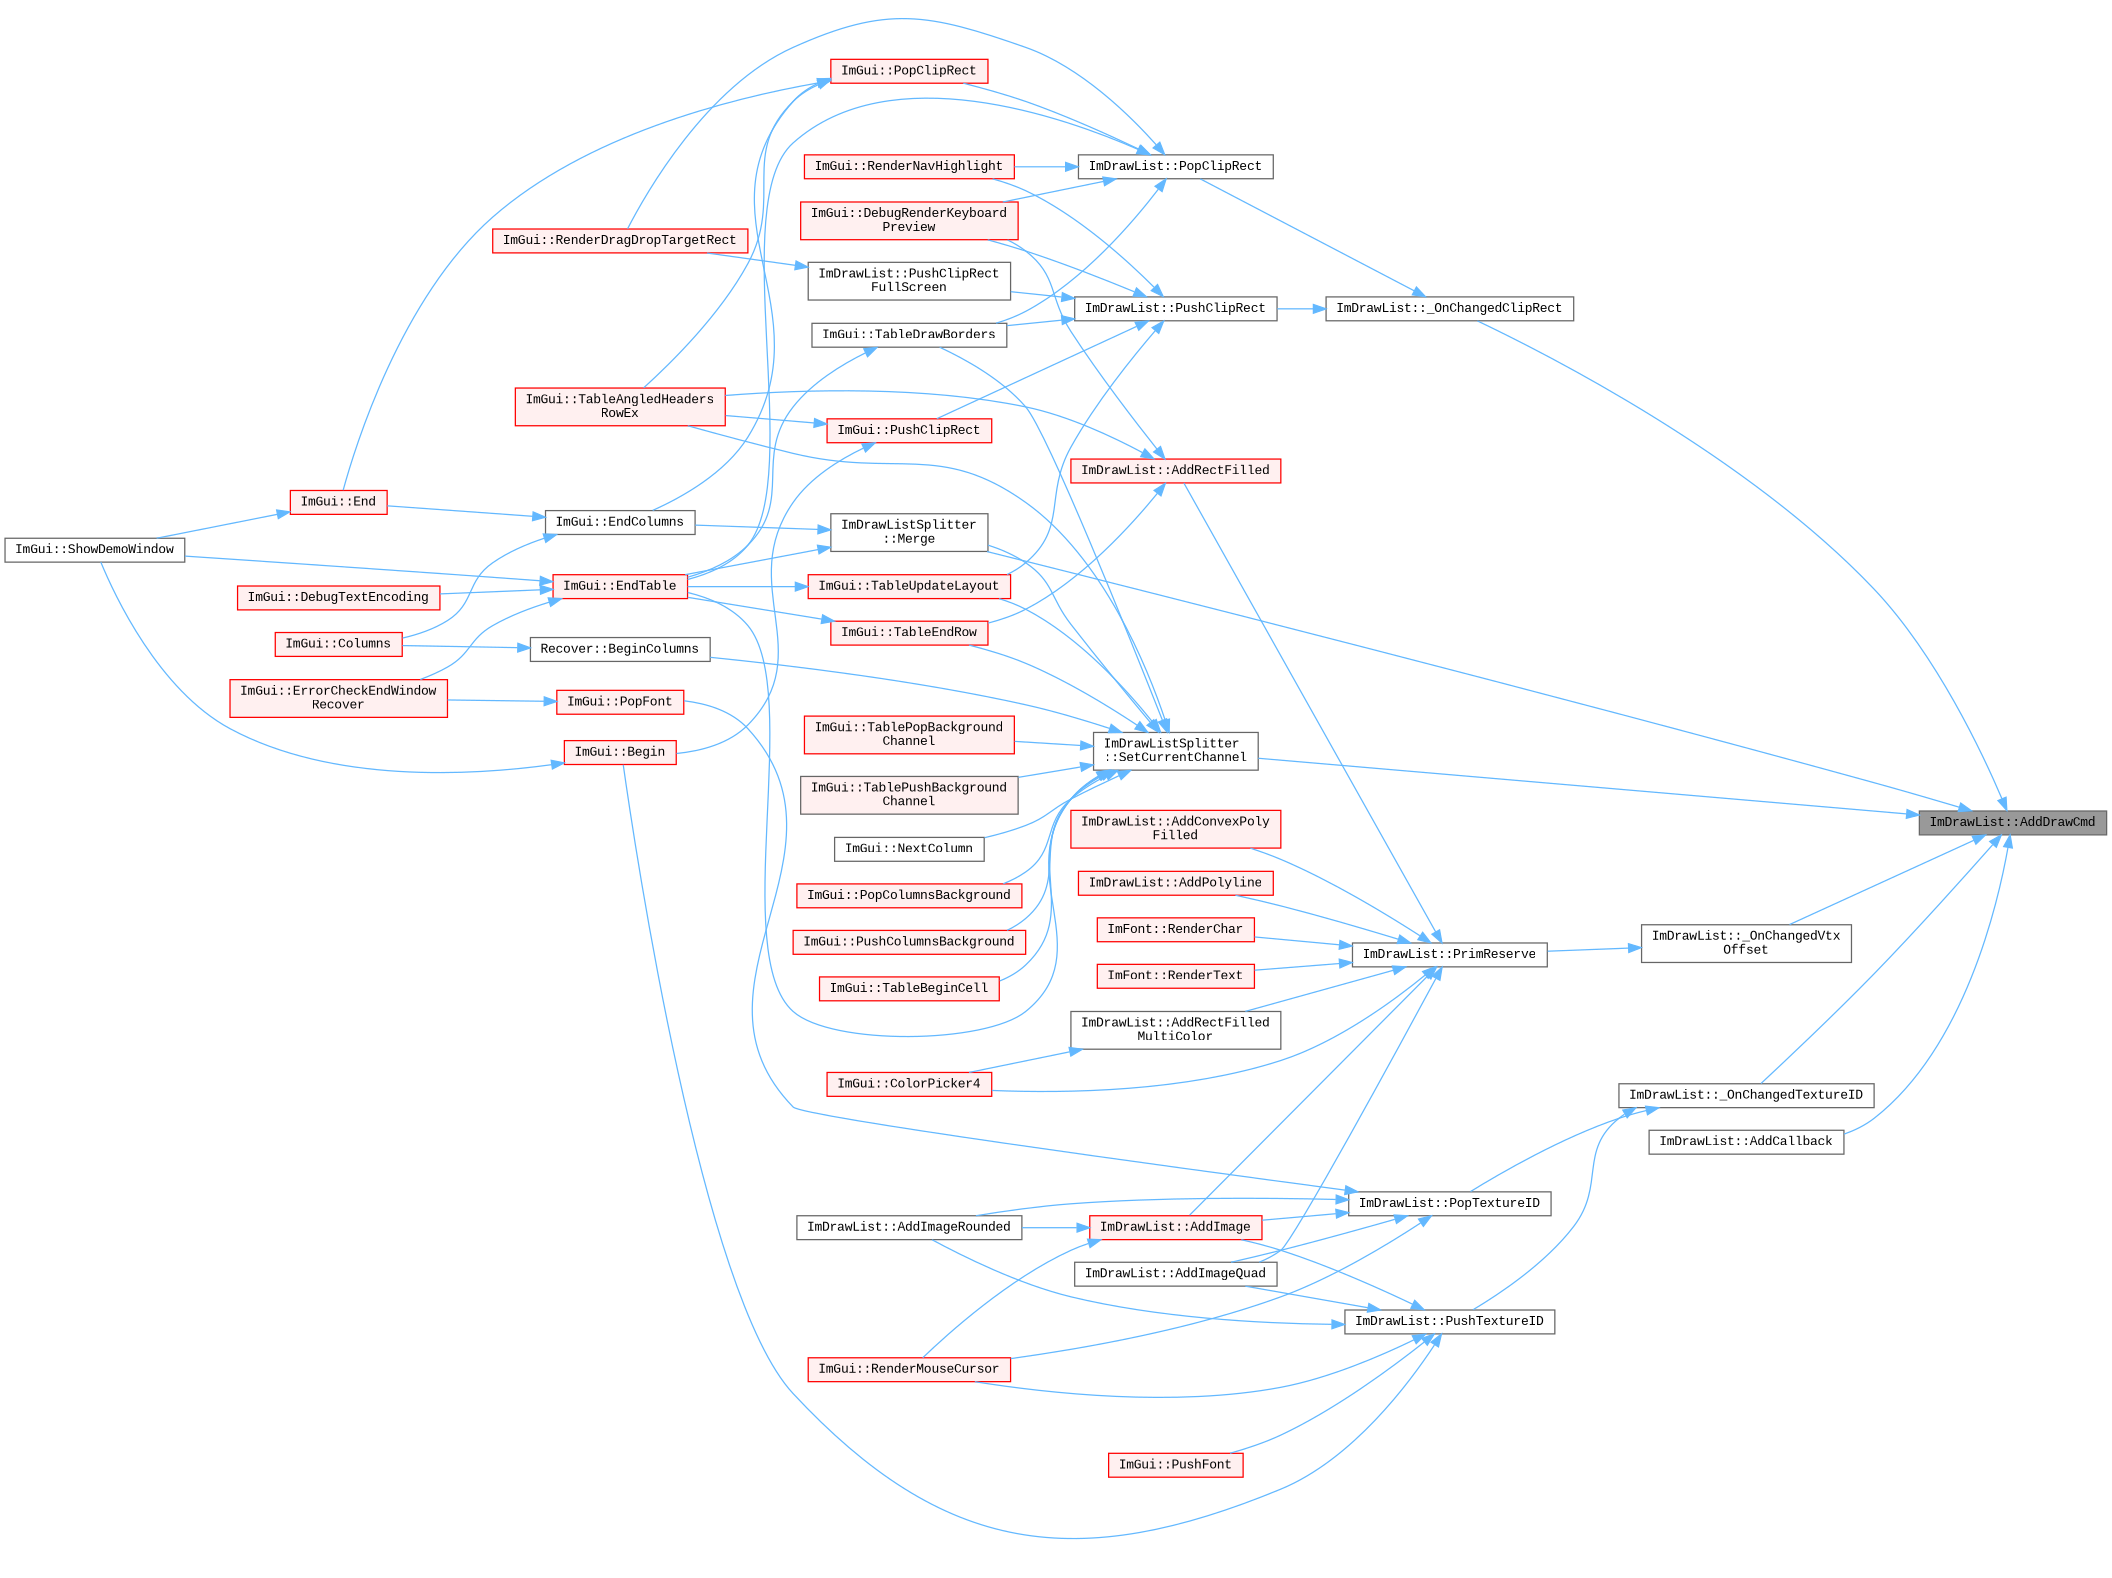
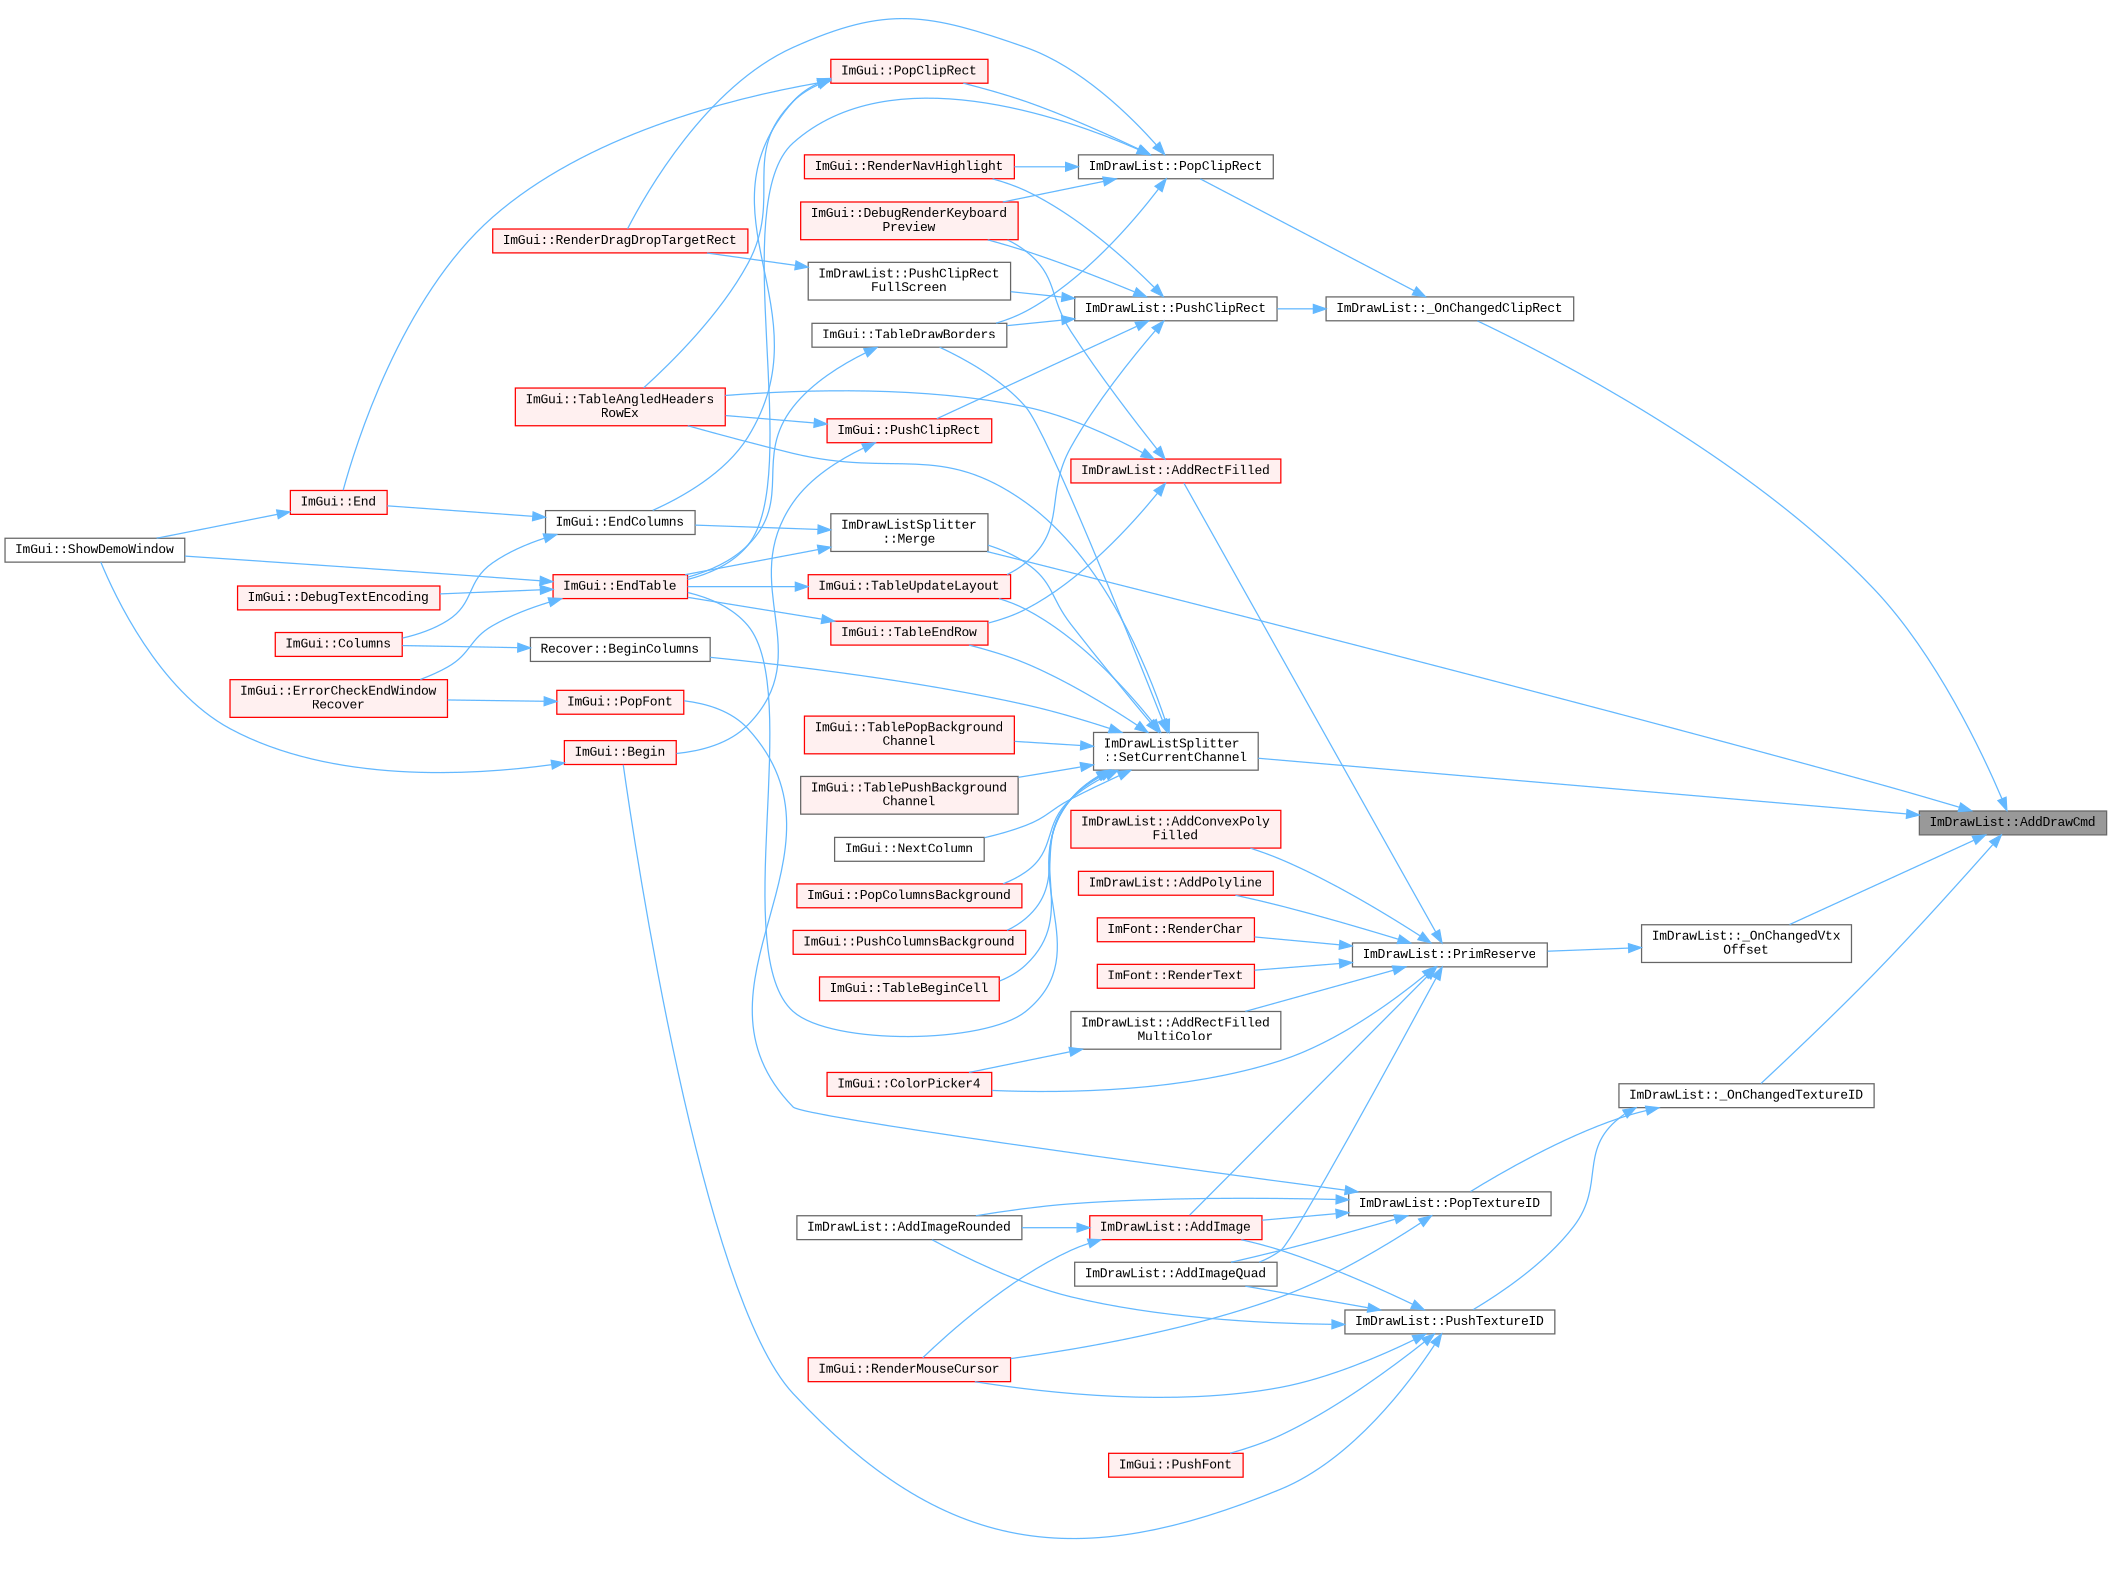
node "ImDrawList::AddCallback": removed
